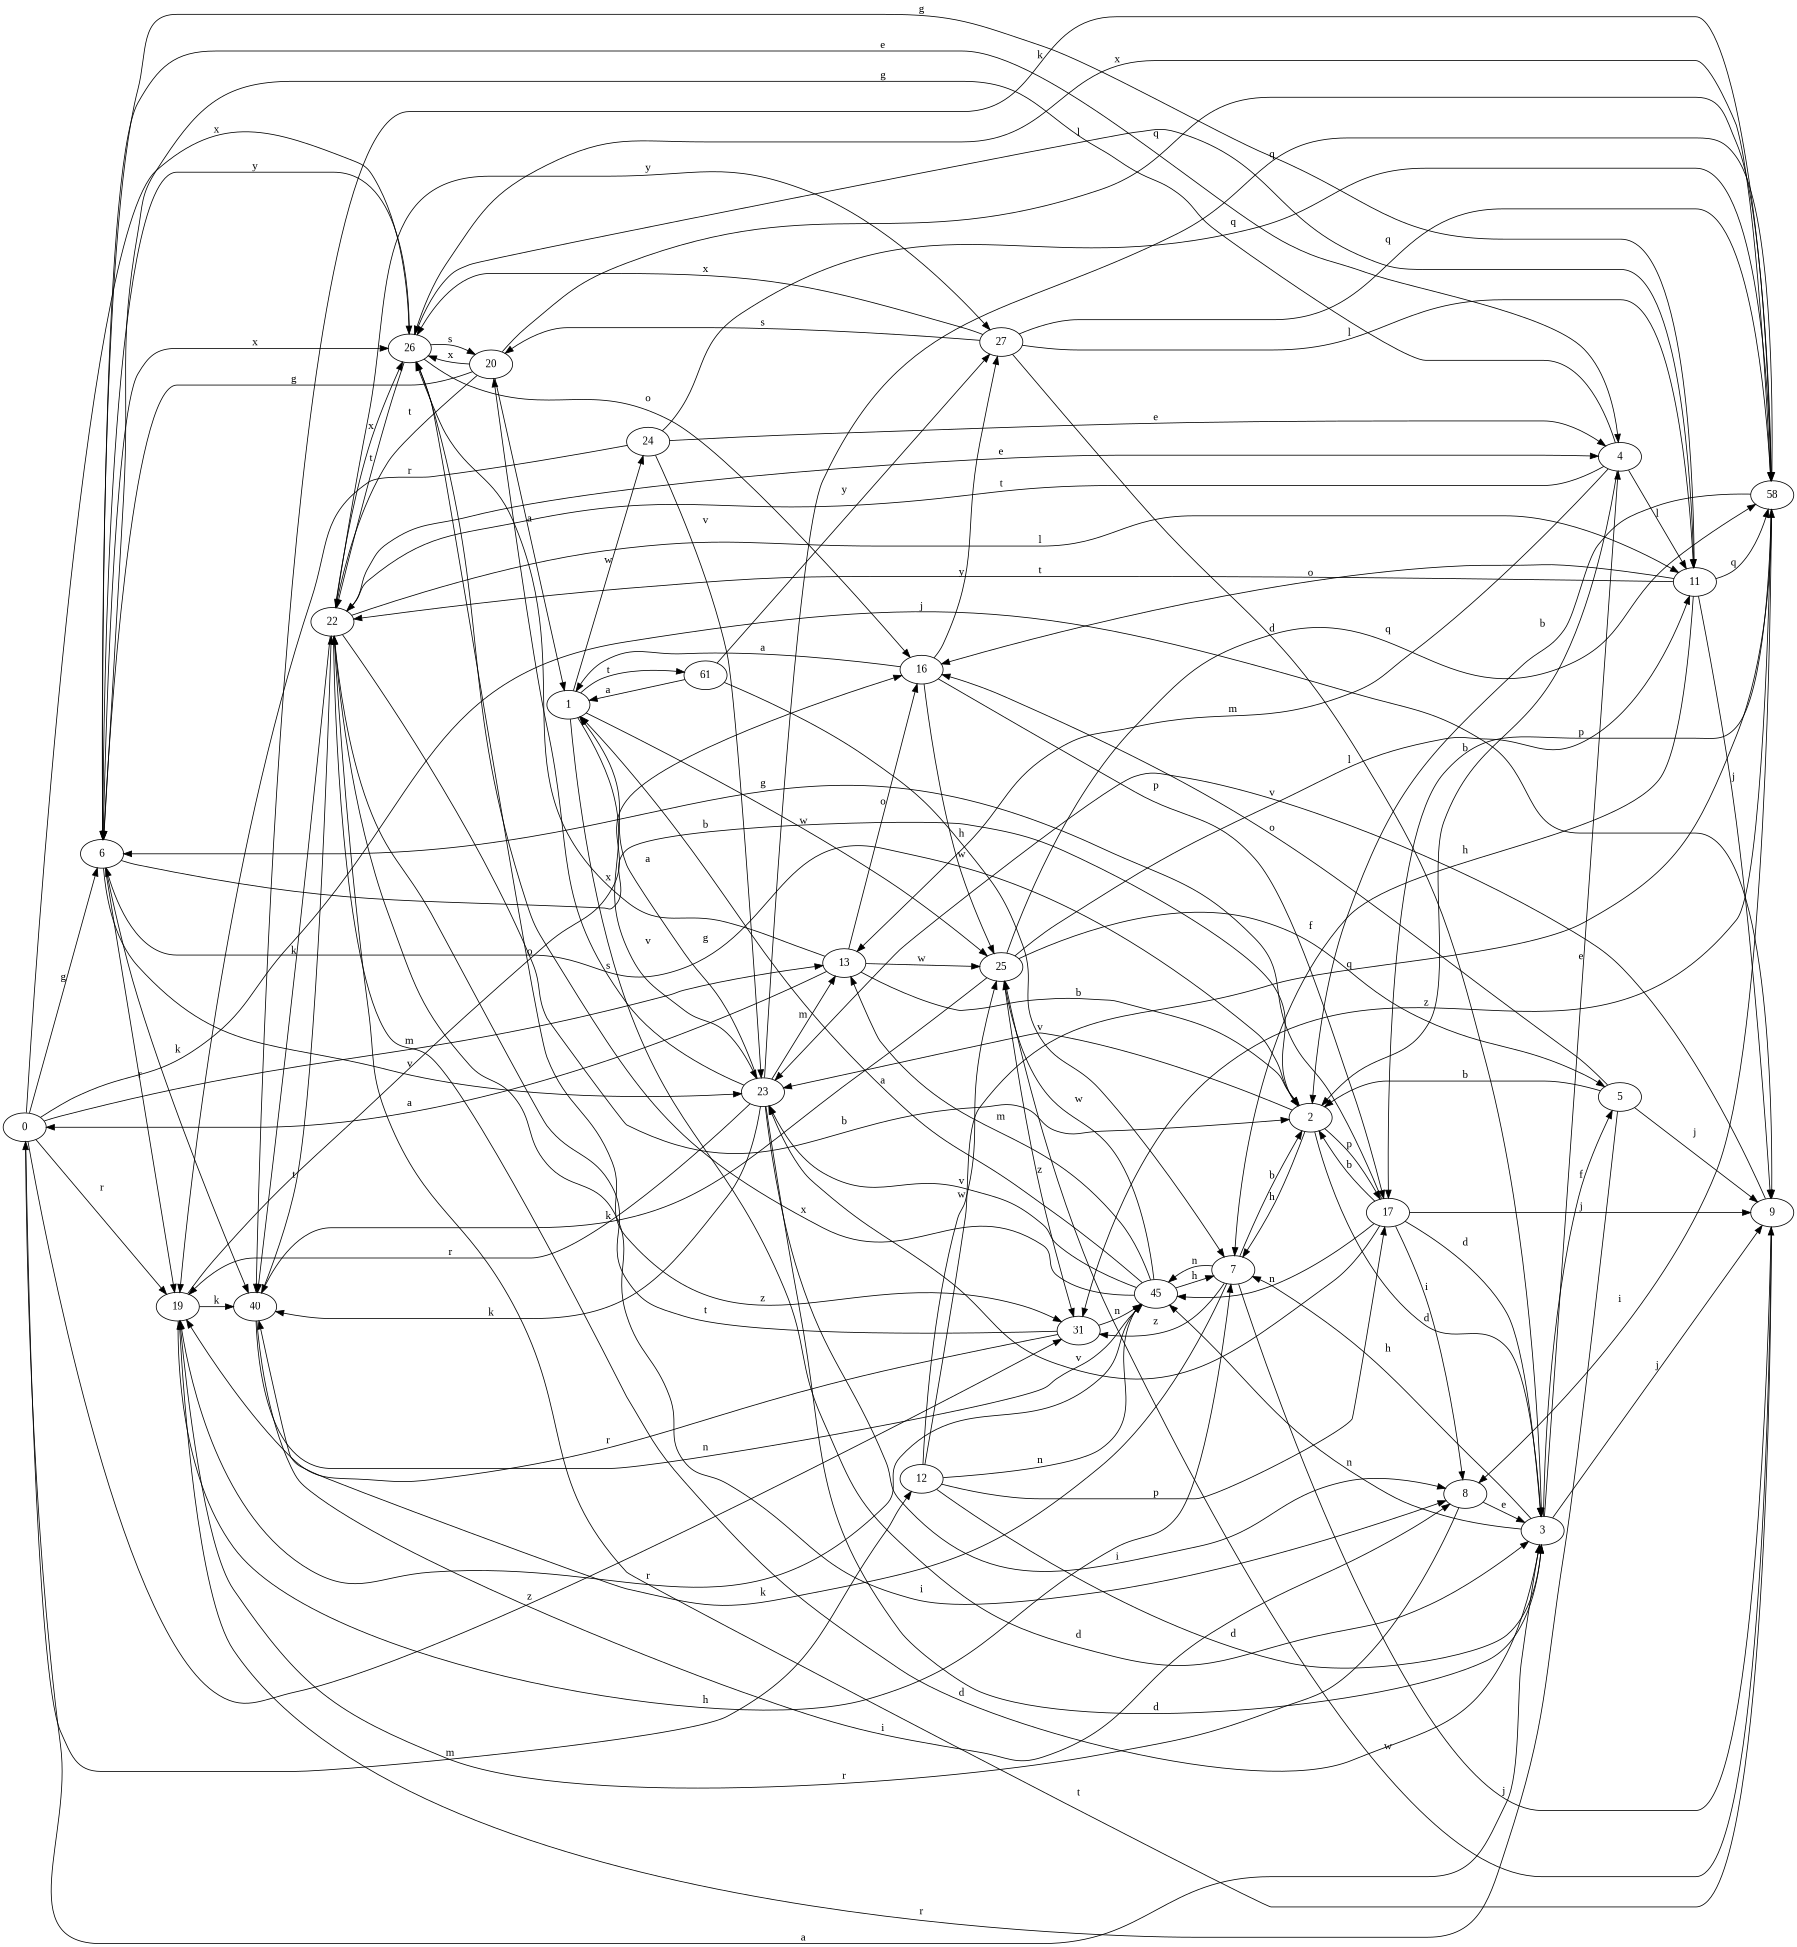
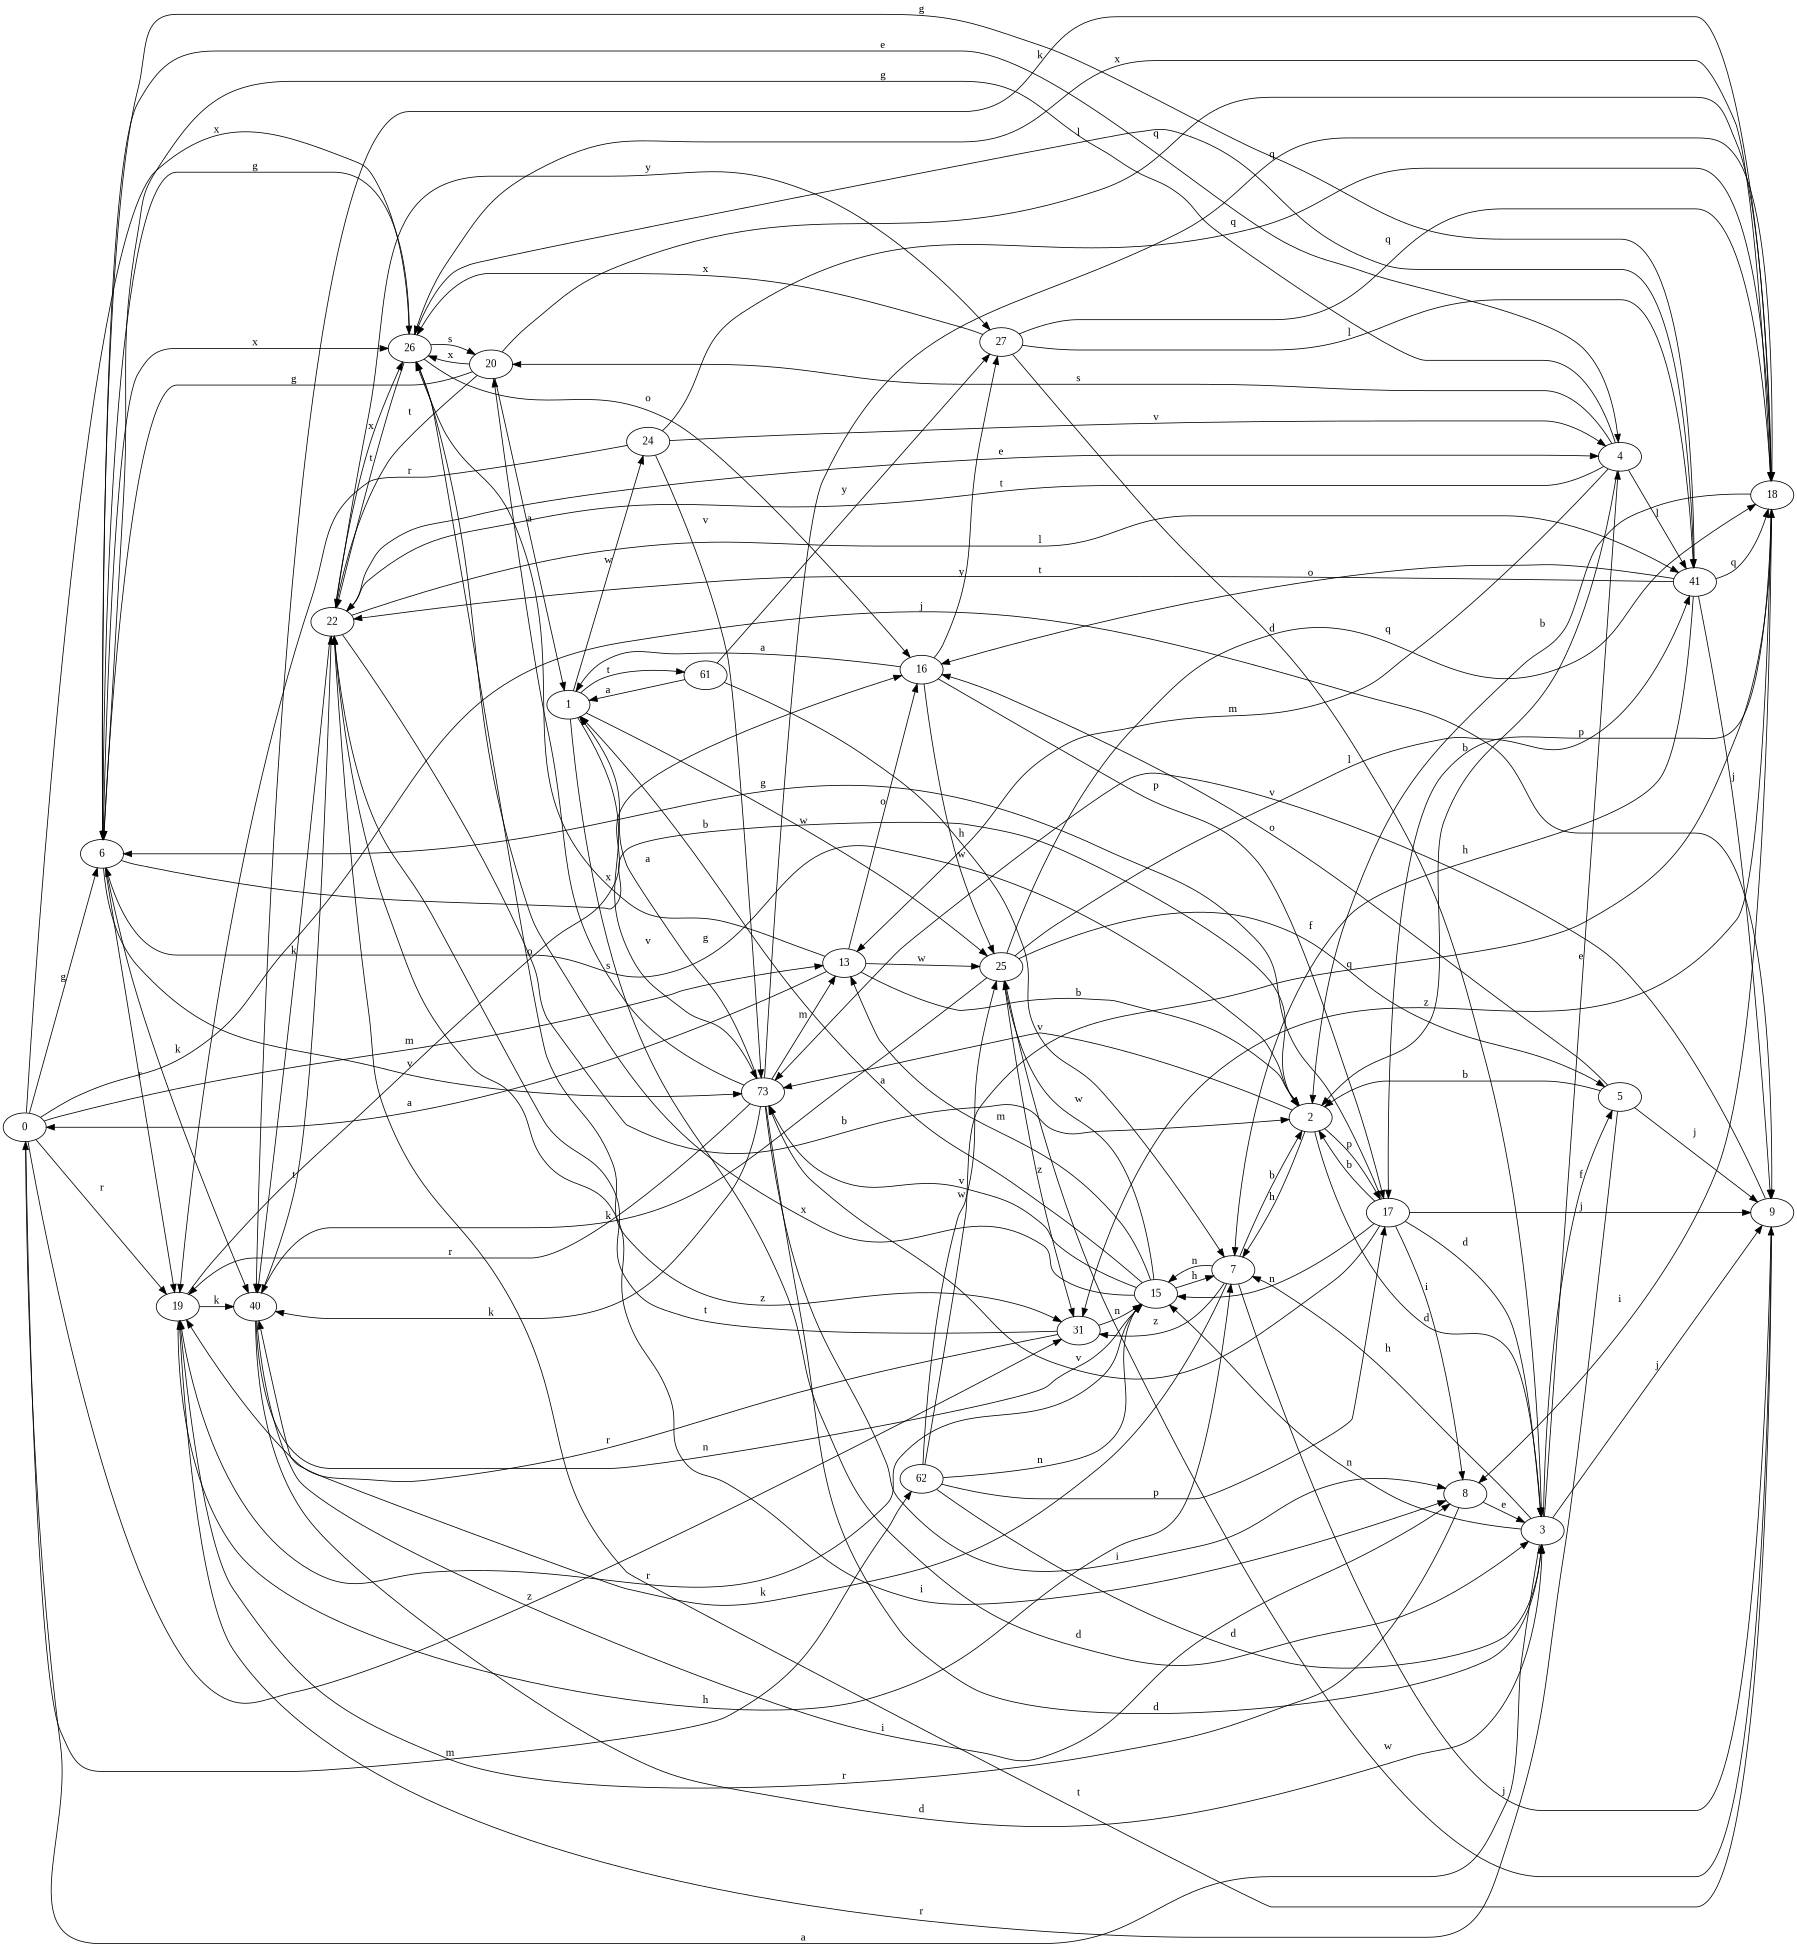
edge "26" -> "6": label "y" -> "g"
edge "27" -> "20": now "4" -> "20"
edge "24" -> "4": label "e" -> "v"
node "58": label "58" -> "18"
node "11": label "11" -> "41"
node "23": label "23" -> "73"
node "45": label "45" -> "15"
node "12": label "12" -> "62"
edge "22" -> "3": now "40" -> "3"
